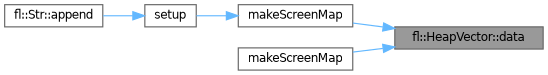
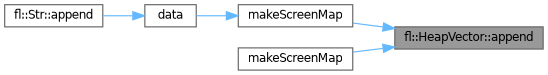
node "setup": label "setup" -> "data"
node "fl::HeapVector::data": label "fl::HeapVector::data" -> "fl::HeapVector::append"
